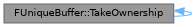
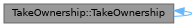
node "FUniqueBuffer::TakeOwnership": label "FUniqueBuffer::TakeOwnership" -> "TakeOwnership::TakeOwnership"
